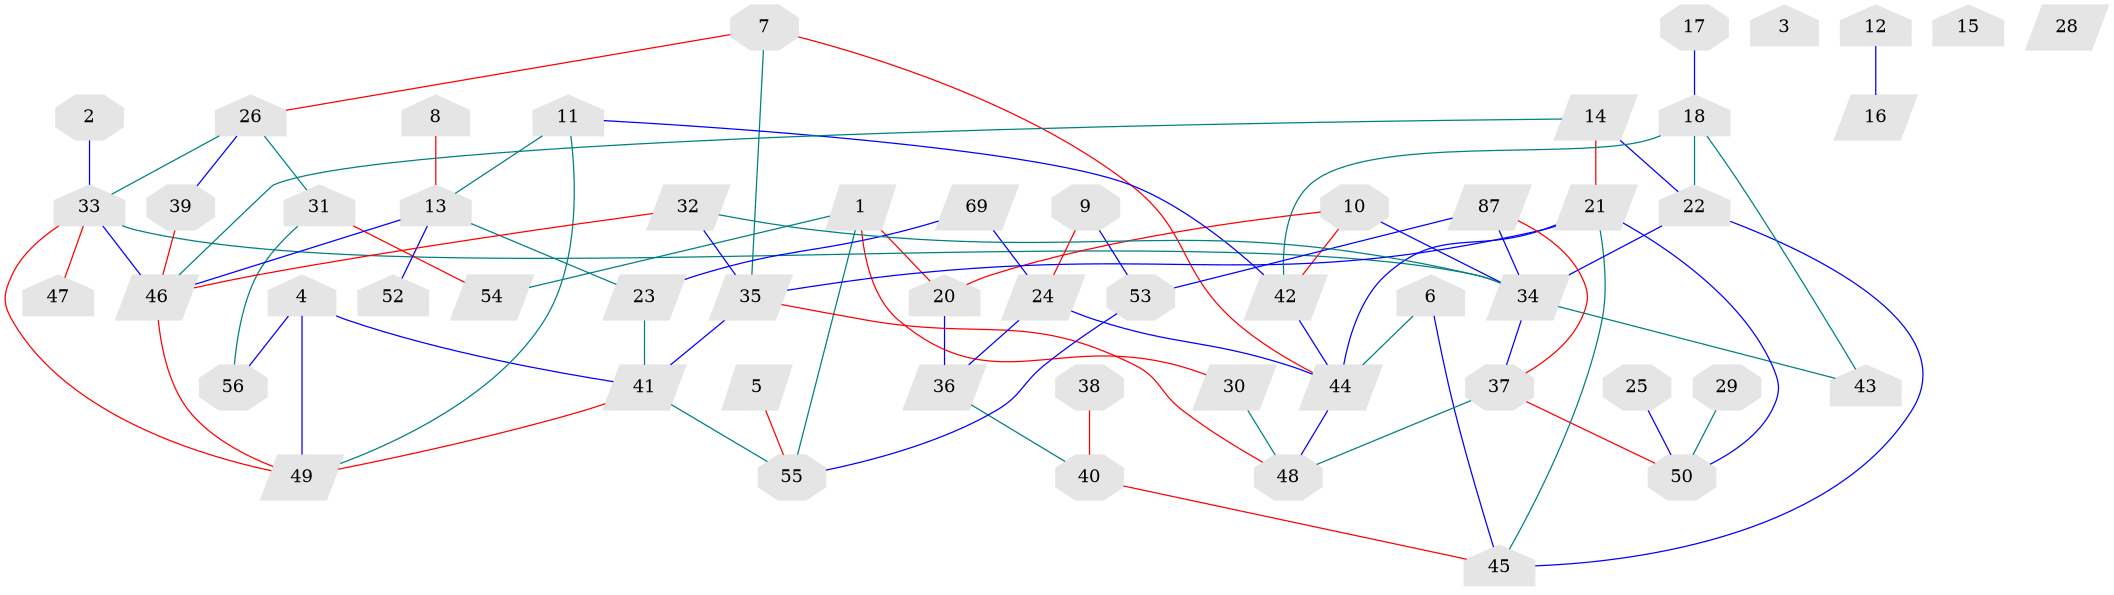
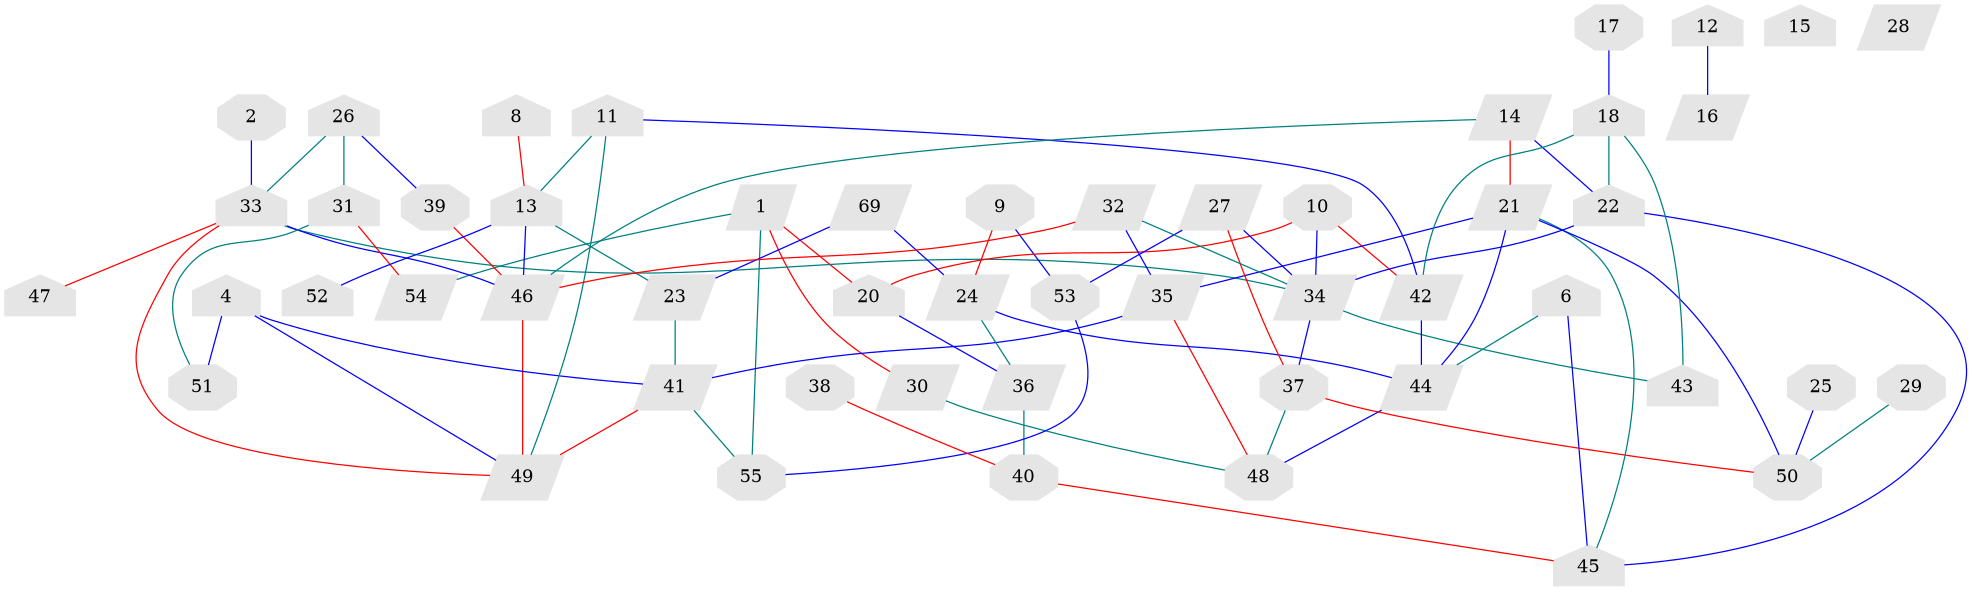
node "7": removed
node "3": removed
node "87": label "87" -> "27"
edge "24" -- "36": color blue -> teal
node "56": label "56" -> "51"
node "5": removed
